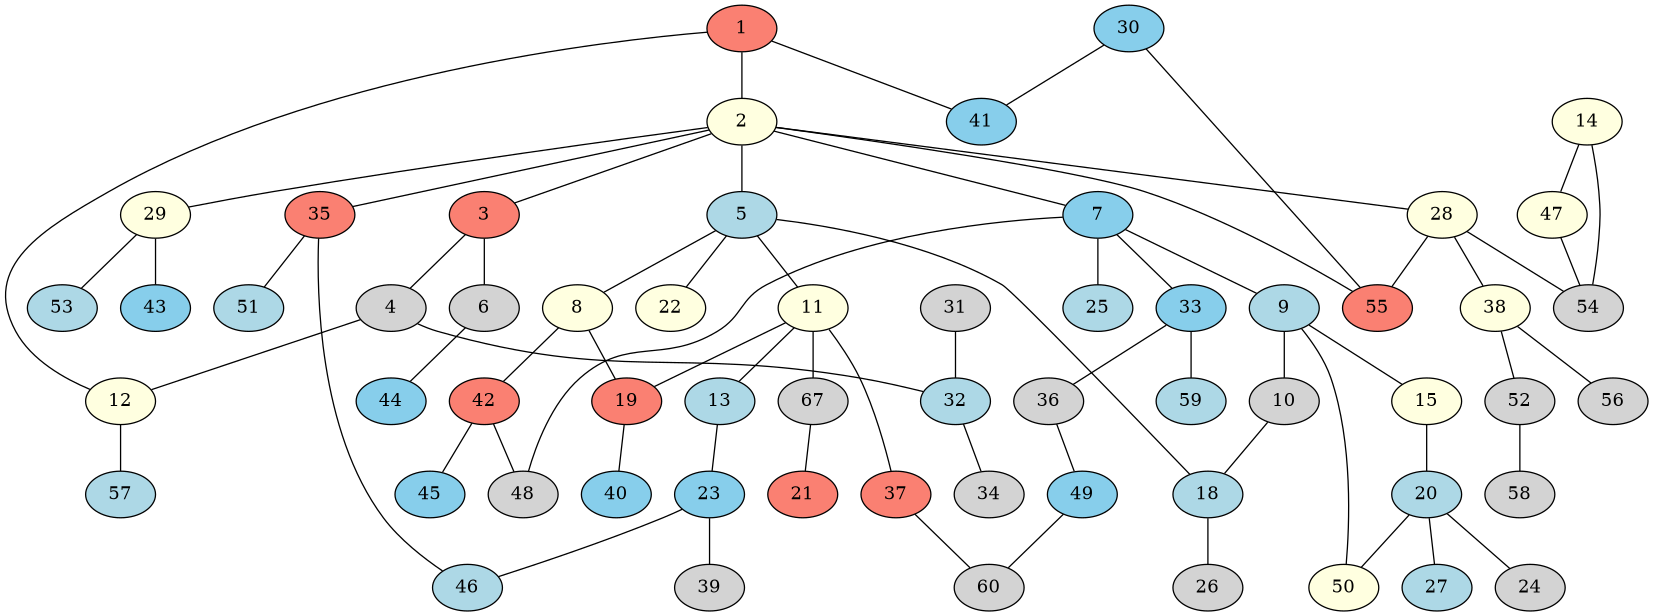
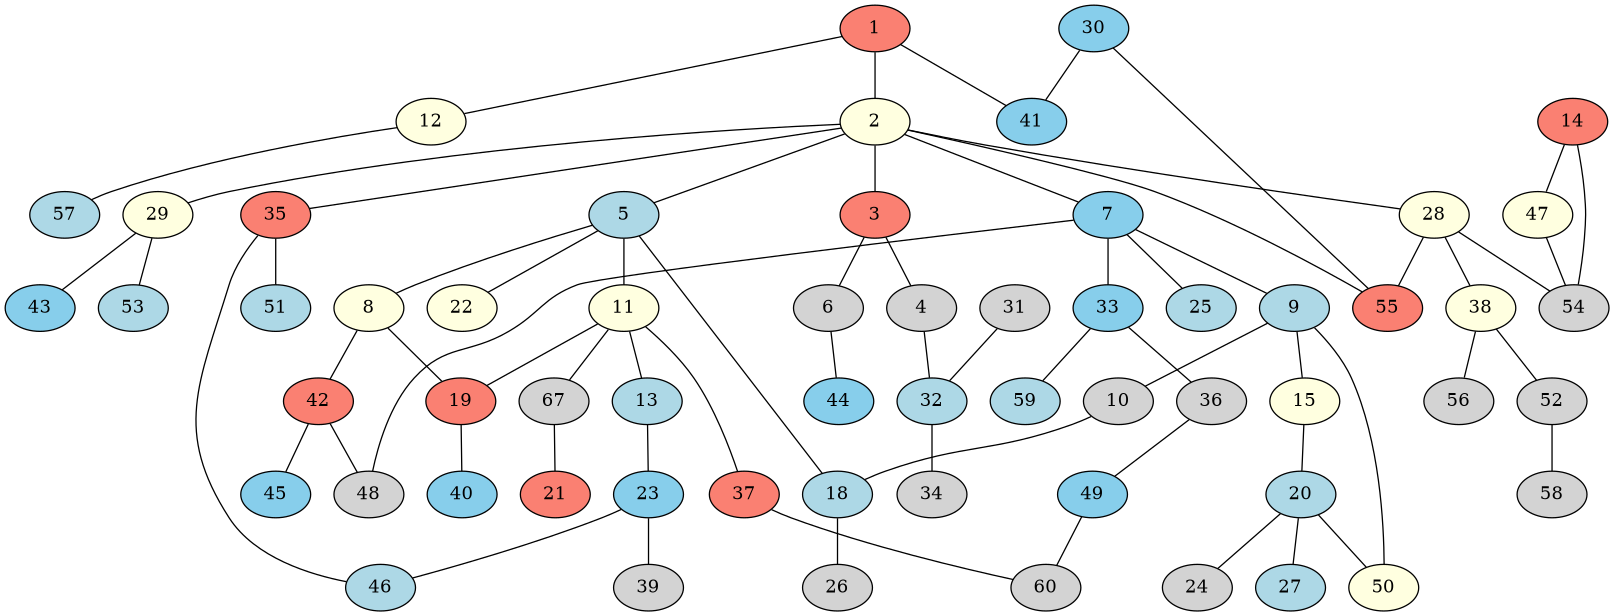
node "14": fillcolor lightyellow -> salmon
edge "4" -- "12": removed
